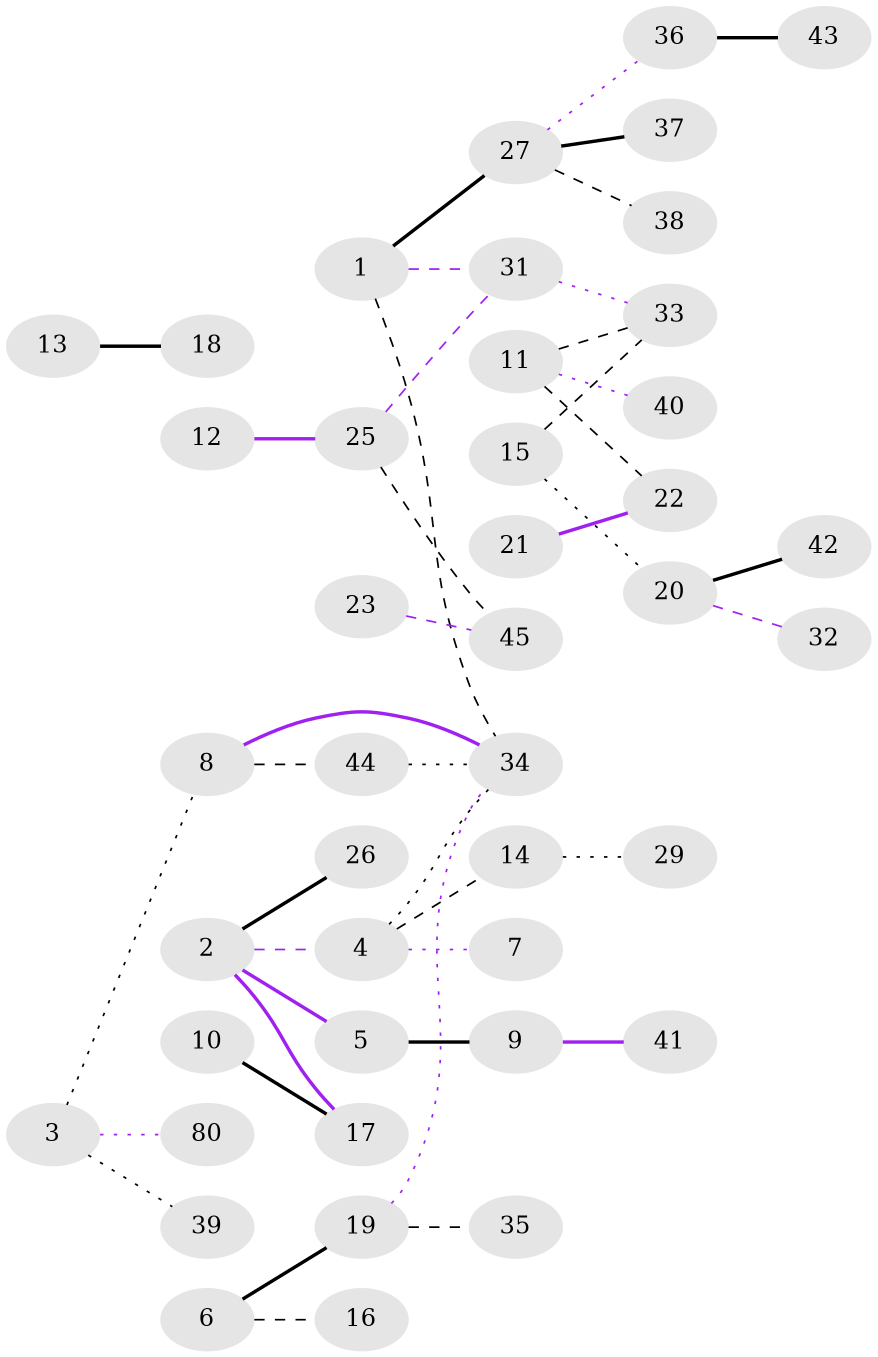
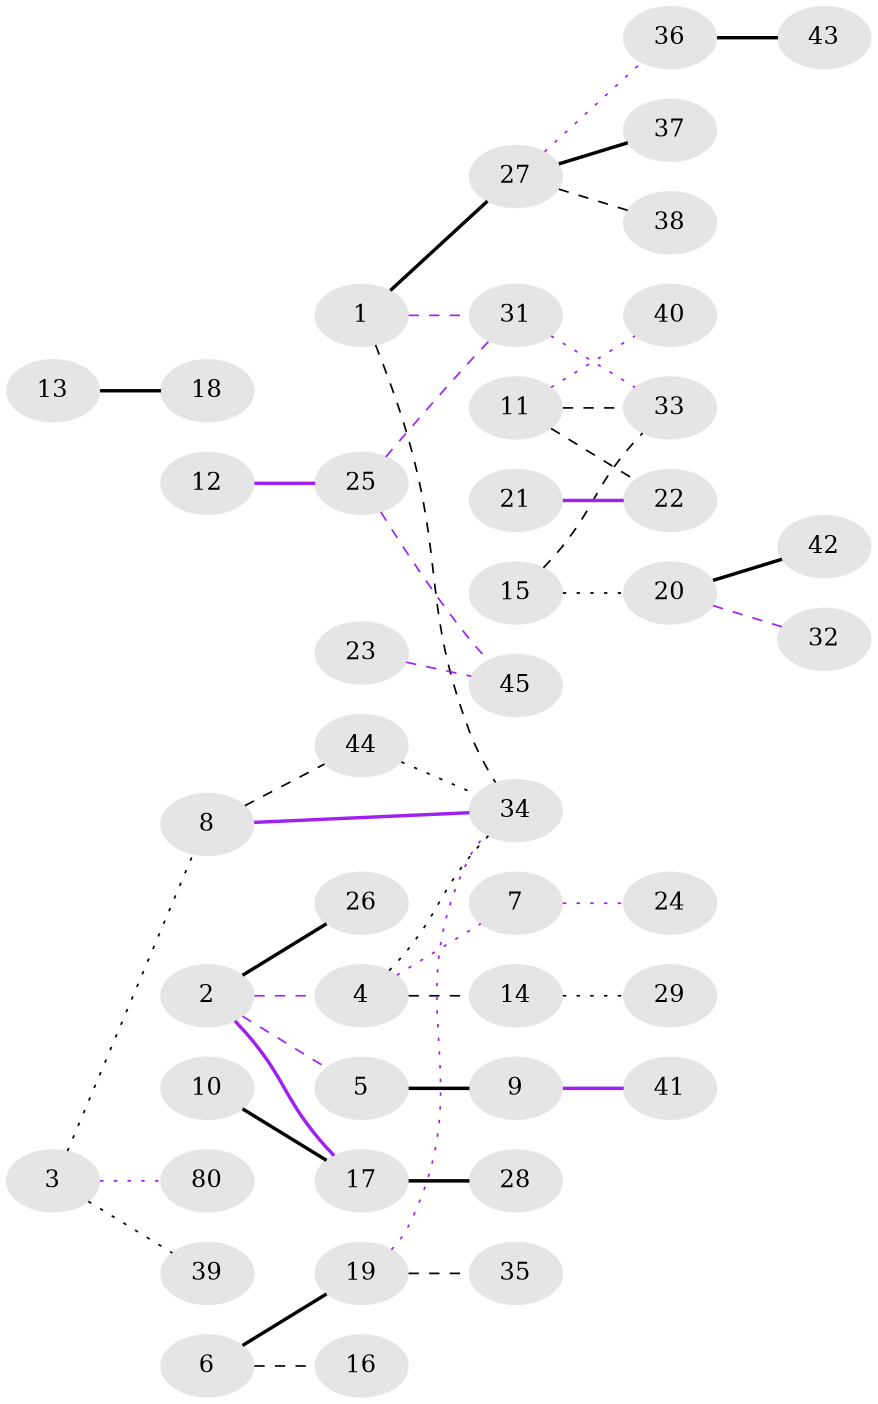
edge "25" -- "45": color black -> purple
node "24": added
edge "2" -- "5": style bold -> dashed
node "28": added
